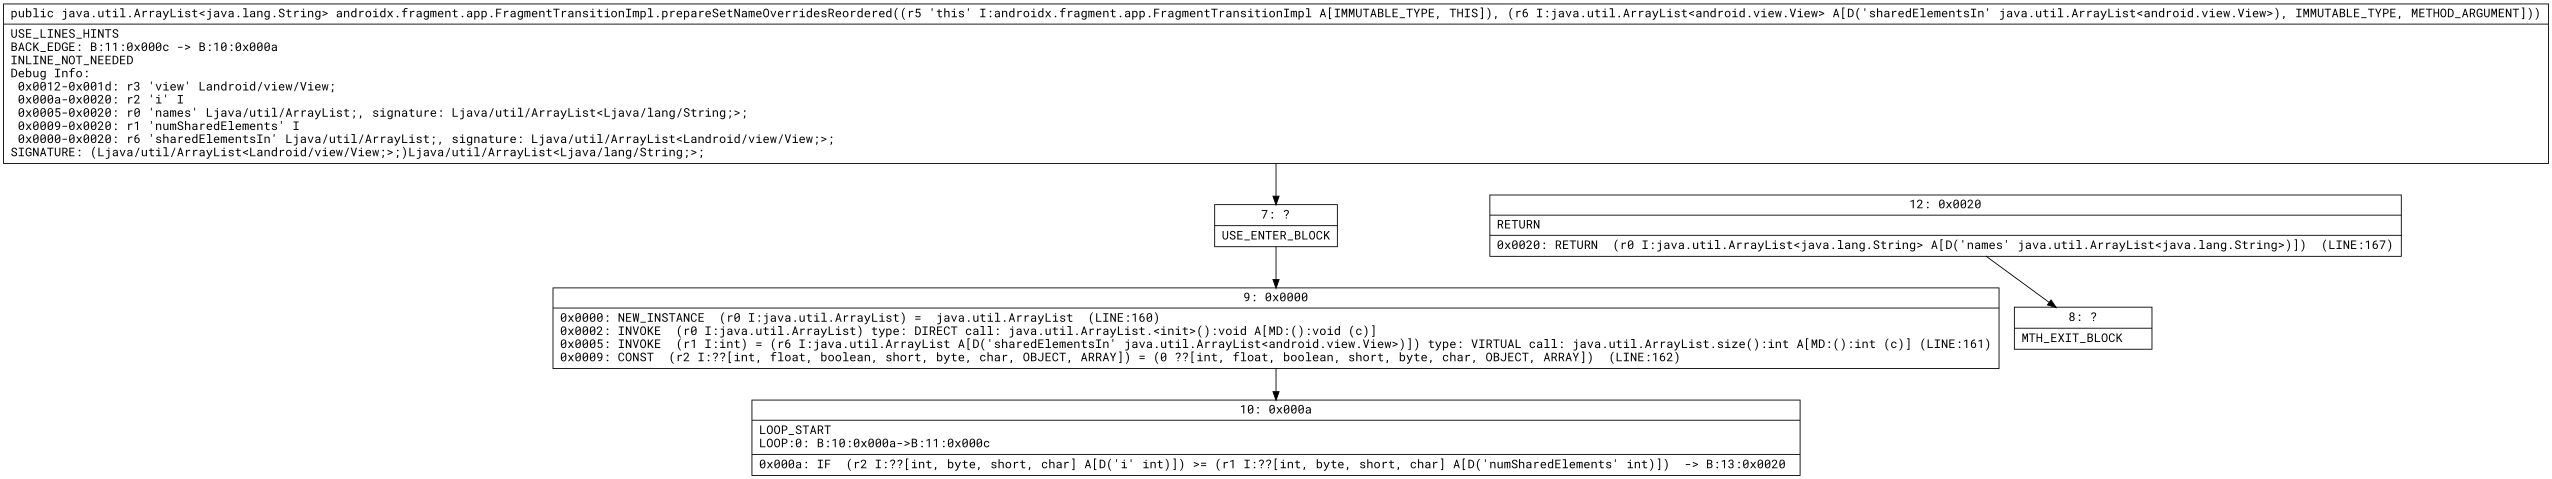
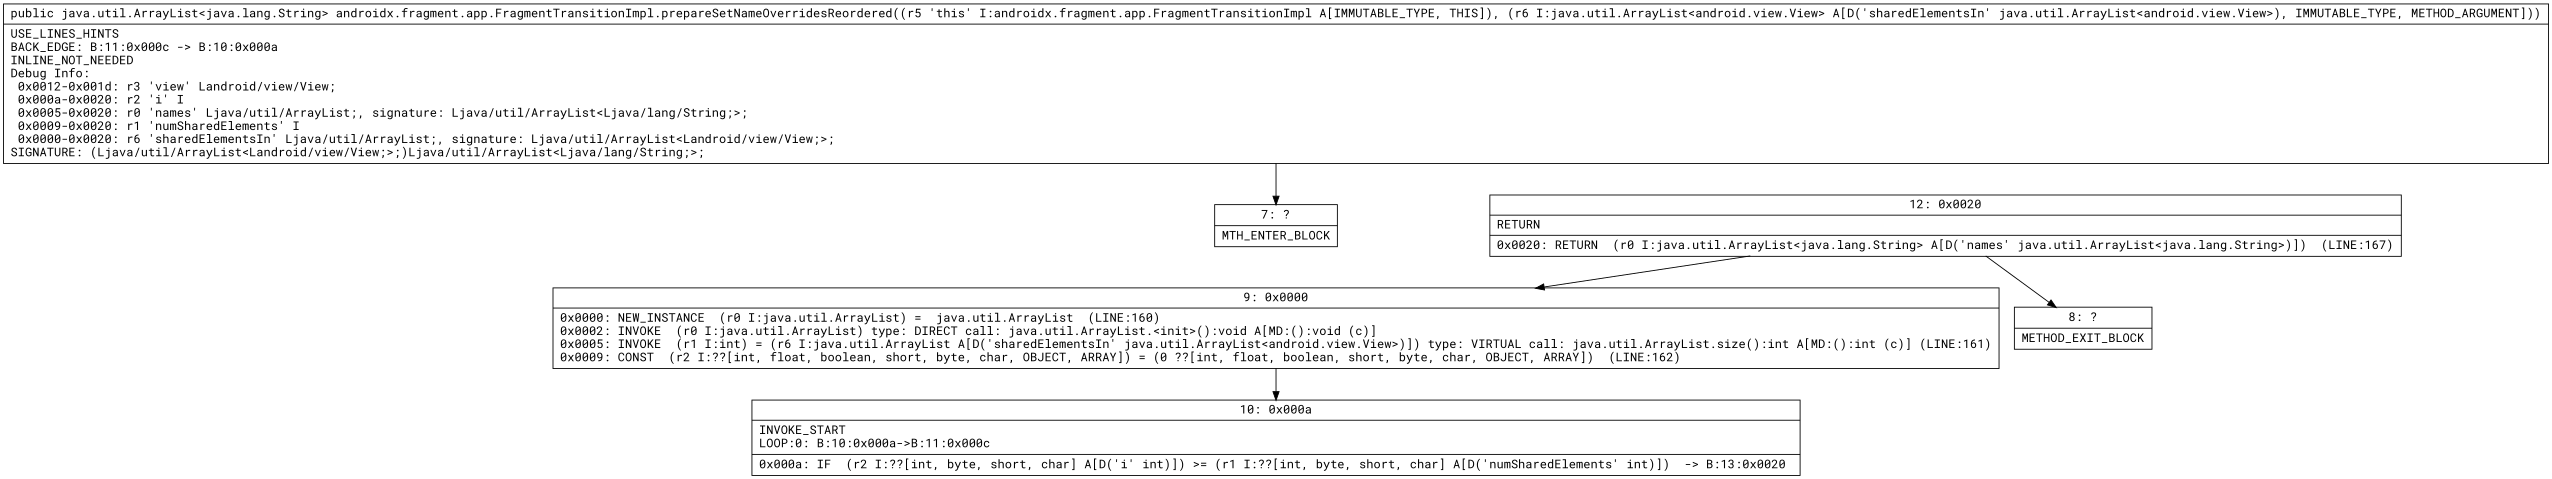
node "7: ?": text "USE_ENTER_BLOCK" -> "MTH_ENTER_BLOCK"
edge "7: ?" -> "9: 0x0000": now "12: 0x0020" -> "9: 0x0000"
node "8: ?": text "MTH_EXIT_BLOCK" -> "METHOD_EXIT_BLOCK"
node "10: 0x000a": text "LOOP_START" -> "INVOKE_START"
